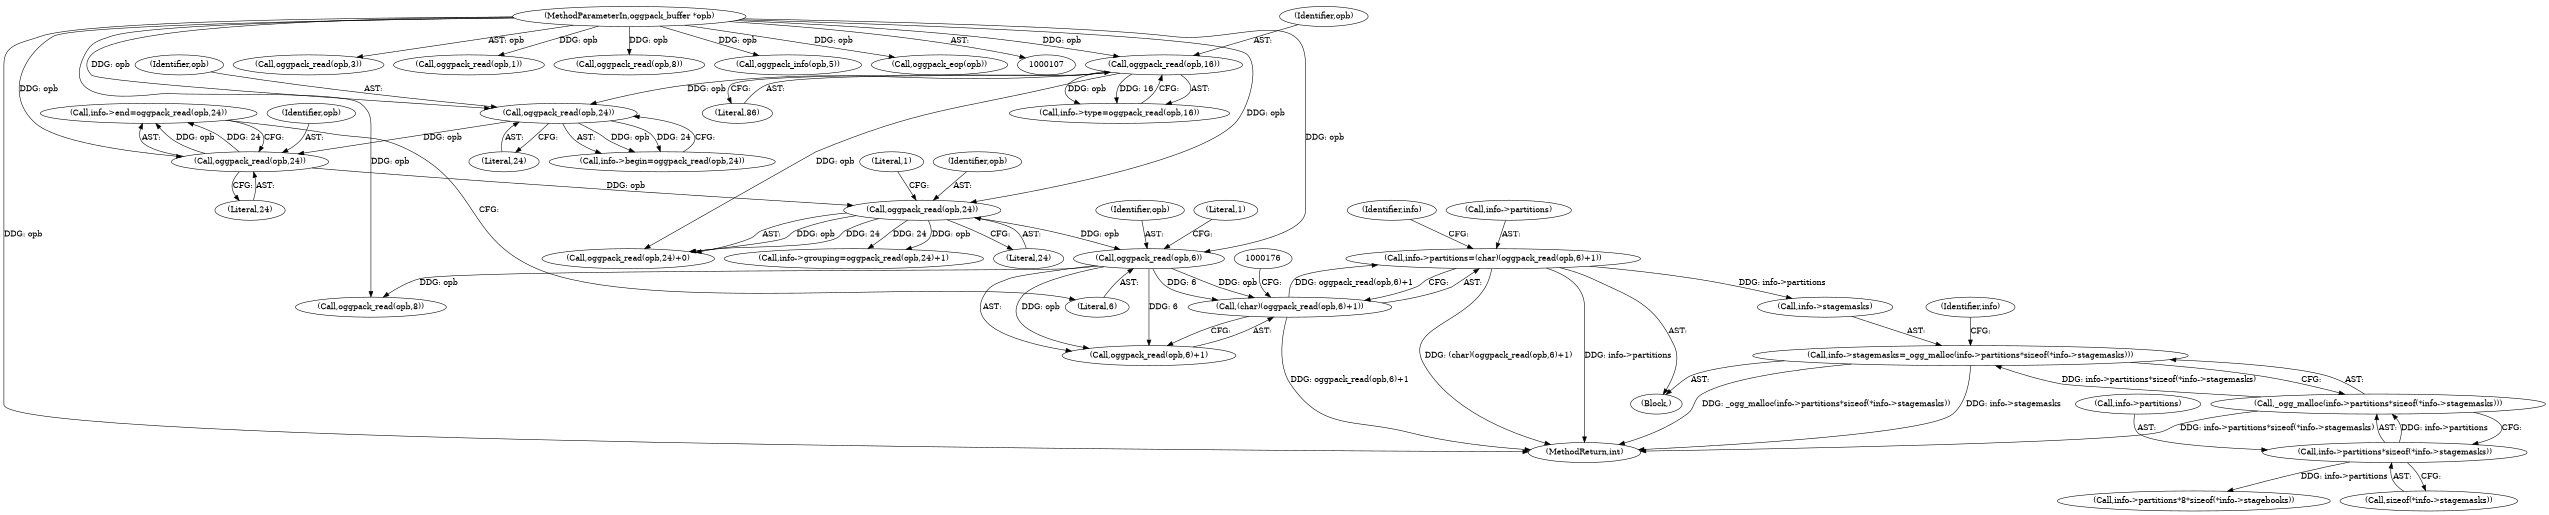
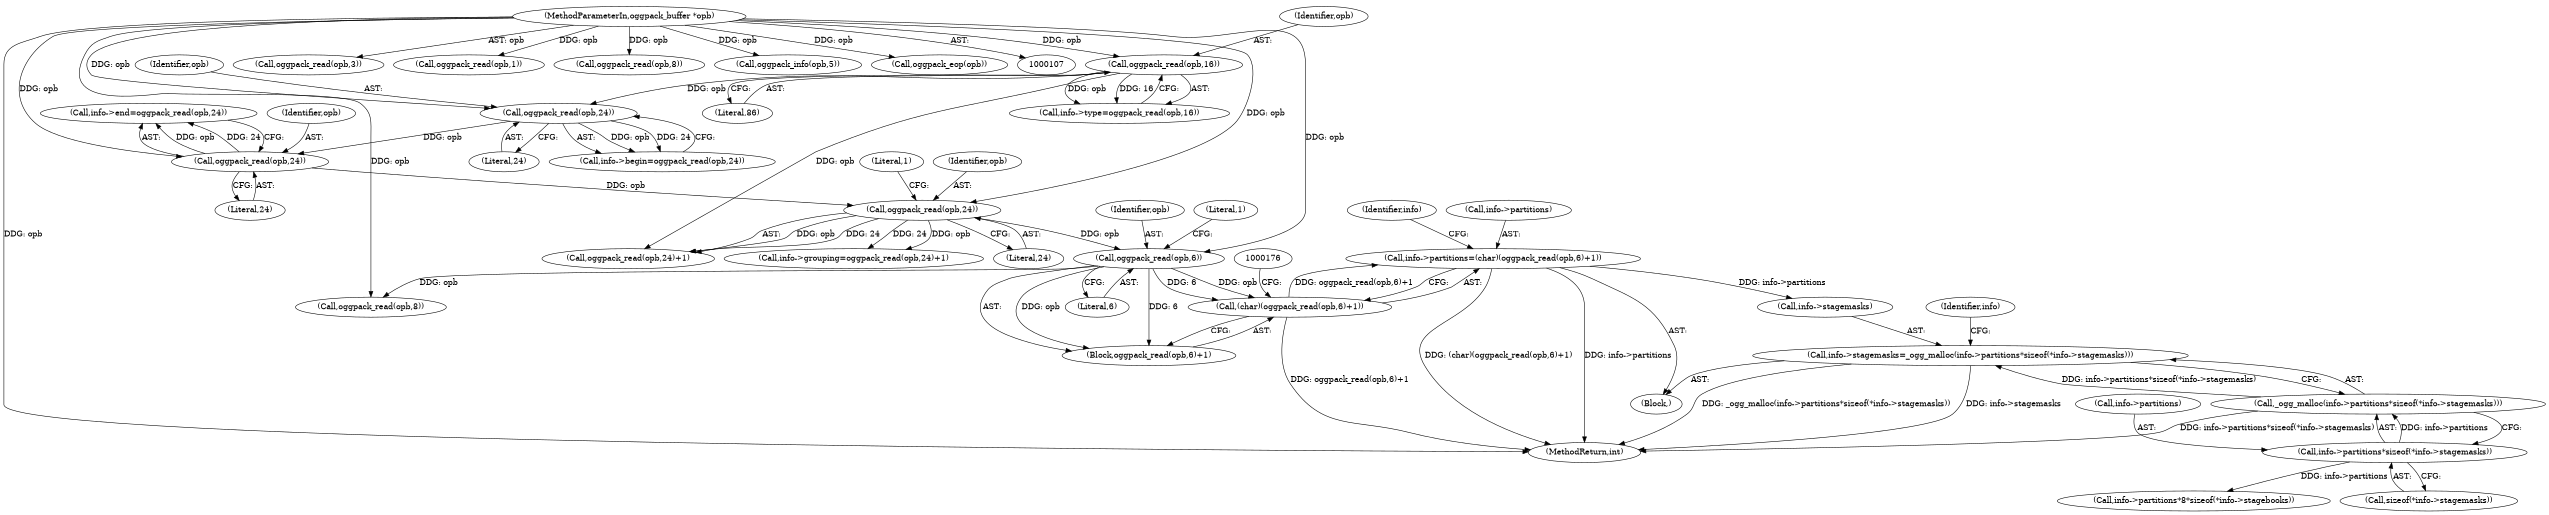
node "(Call,oggpack_read(opb,24)+0)": label "(Call,oggpack_read(opb,24)+0)" -> "(Call,oggpack_read(opb,24)+1)"
edge "(Call,info->end=oggpack_read(opb,24))" -> "(Literal,6)": now "(Call,oggpack_read(opb,6))" -> "(Literal,6)"
node "(Call,oggpack_read(opb,6)+1)": label "(Call,oggpack_read(opb,6)+1)" -> "(Block,oggpack_read(opb,6)+1)"
